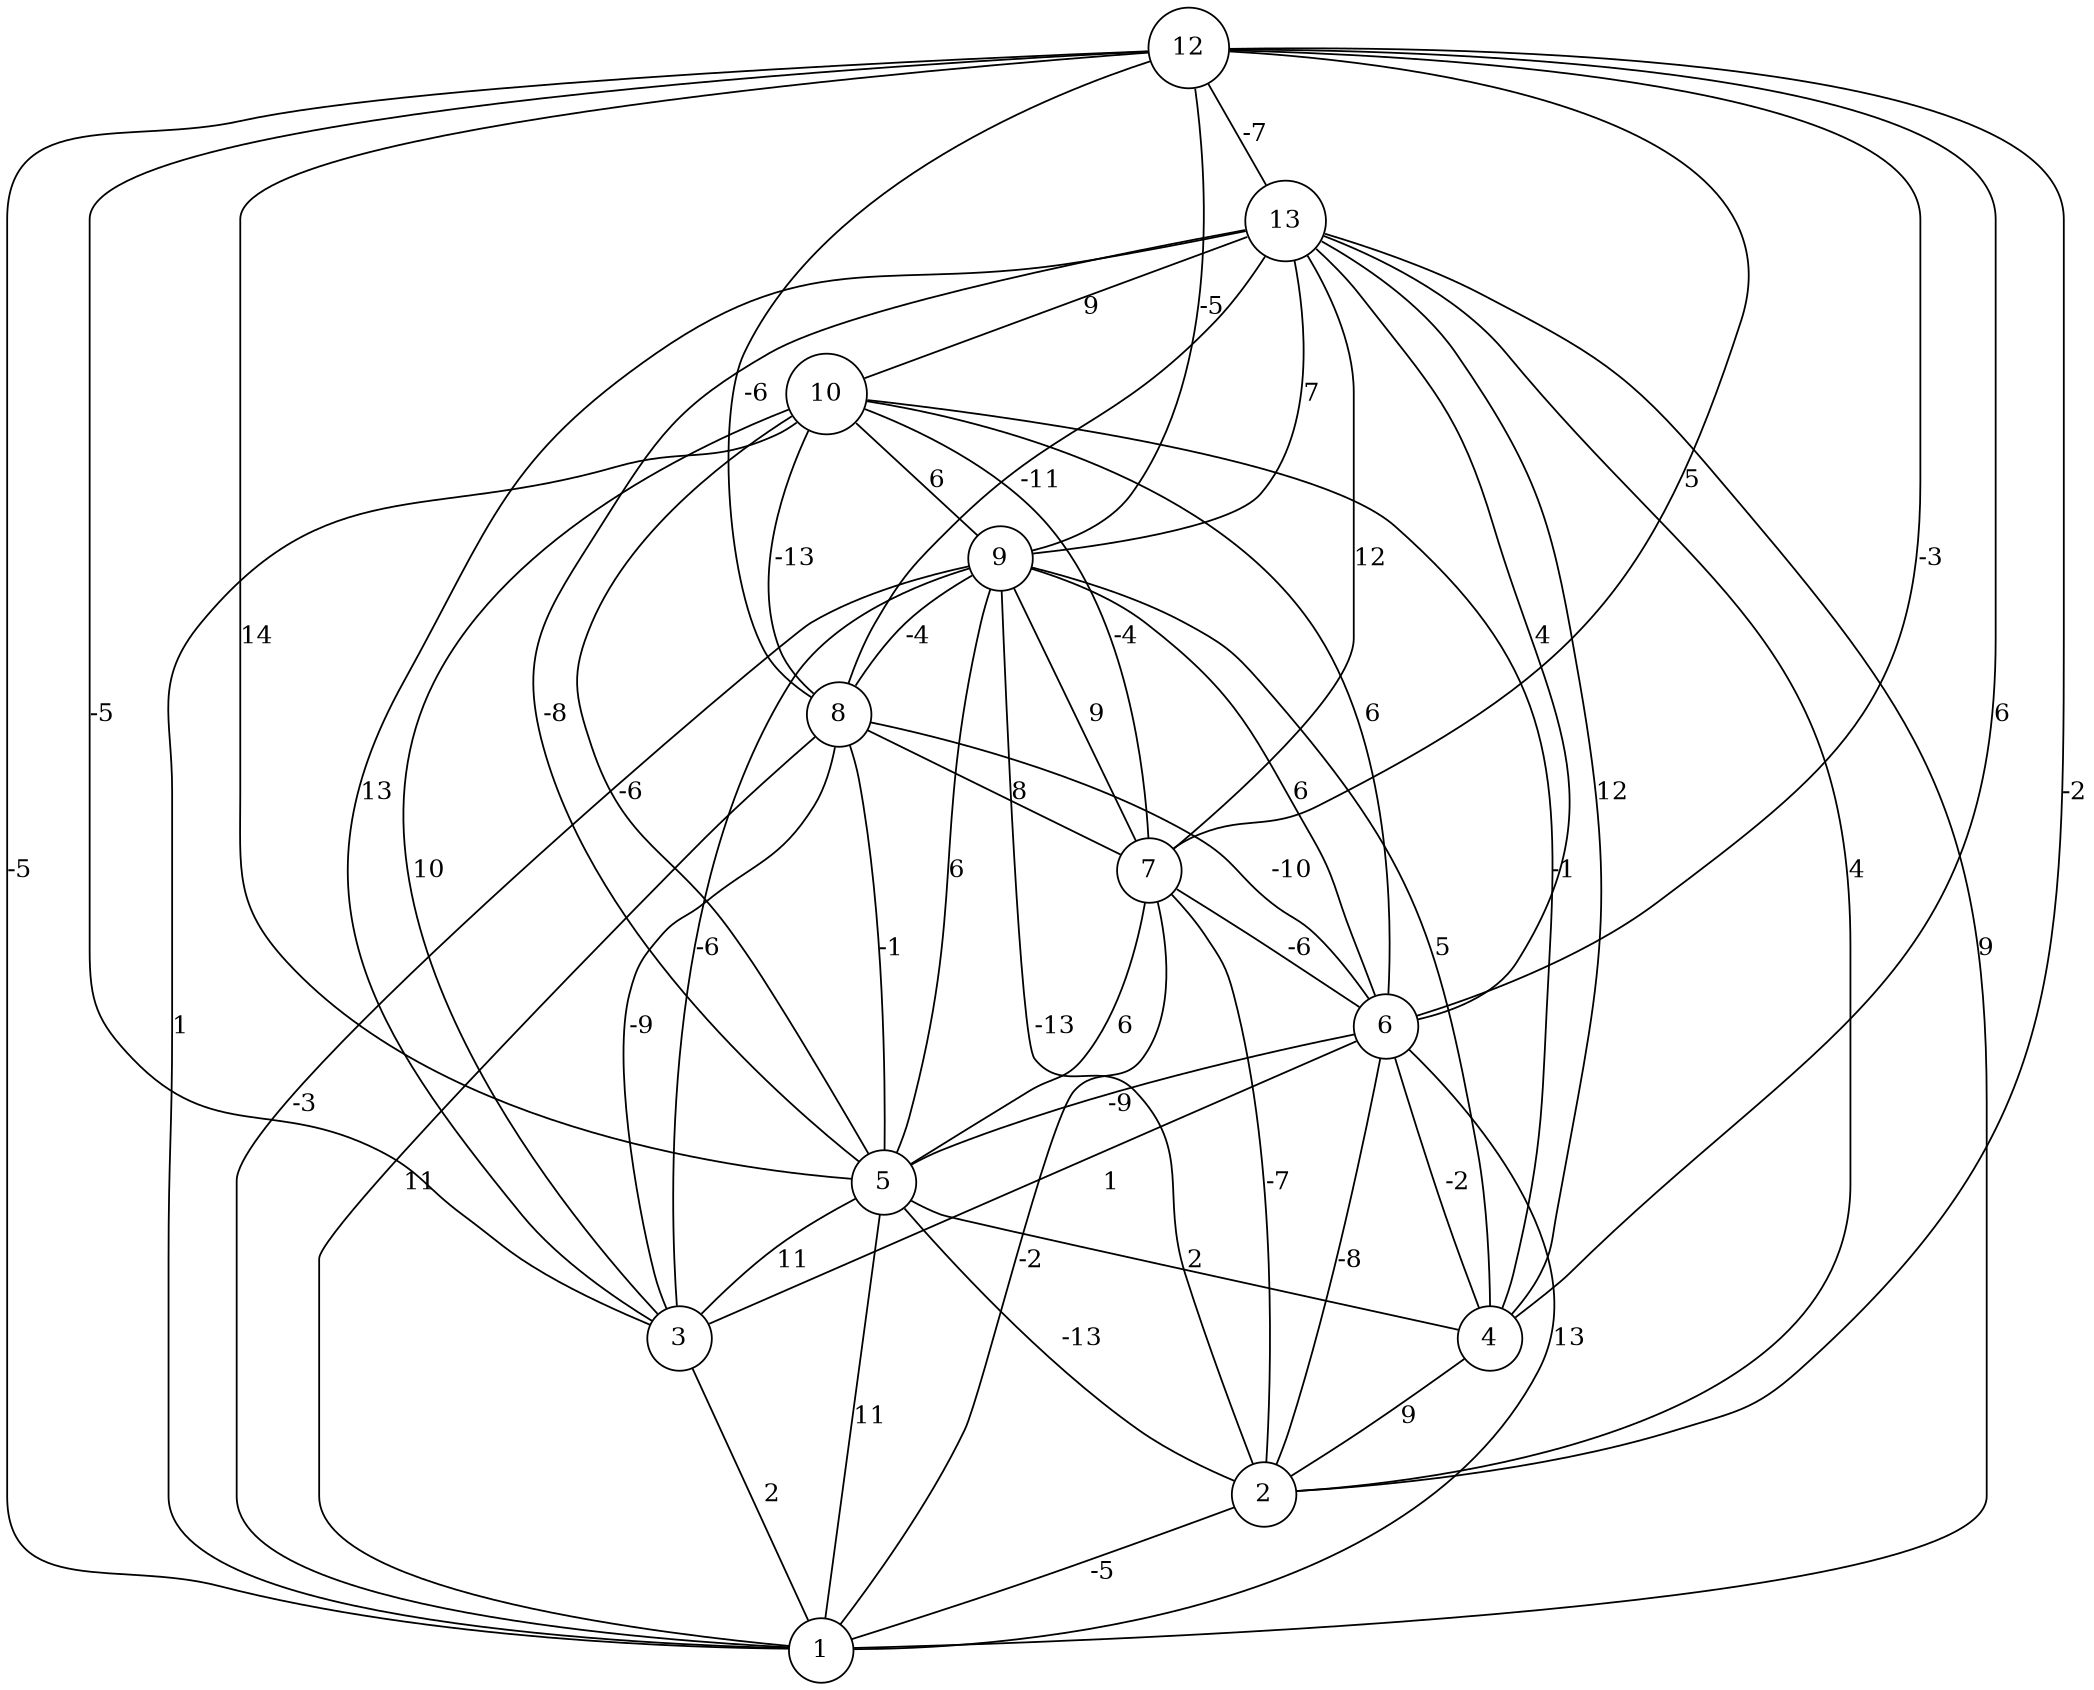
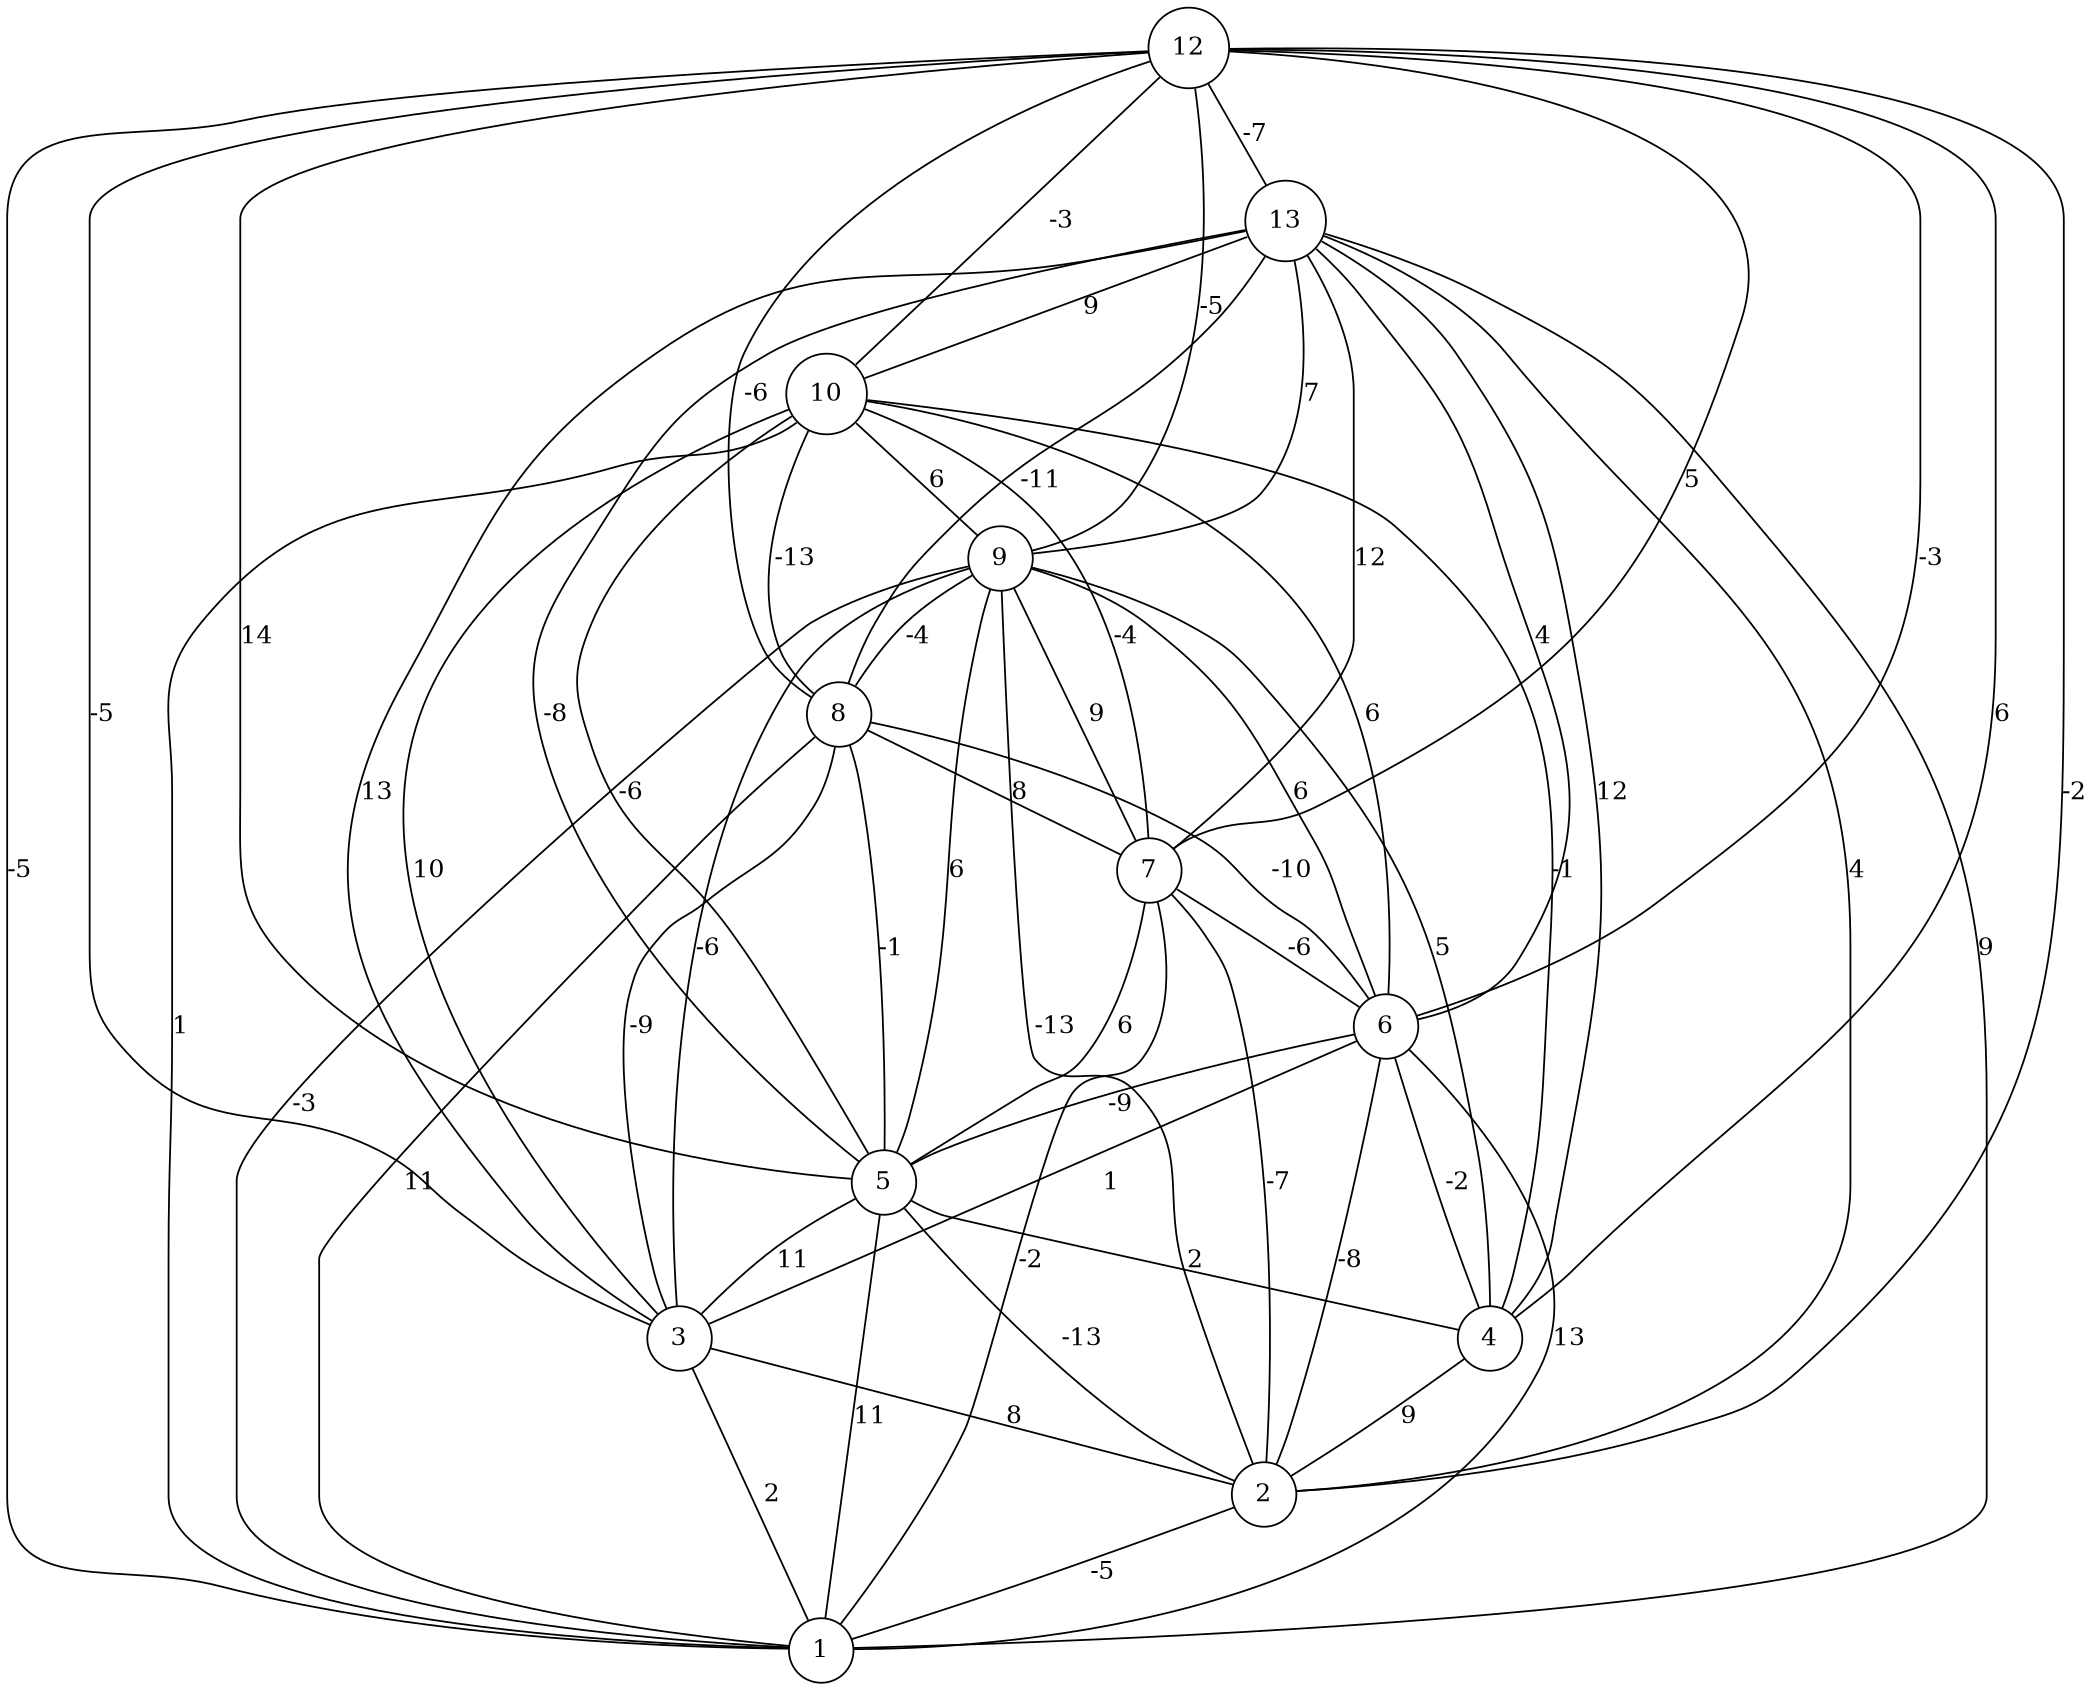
edge "12" -- "10": added, label "-3"
edge "3" -- "2": added, label "8"
